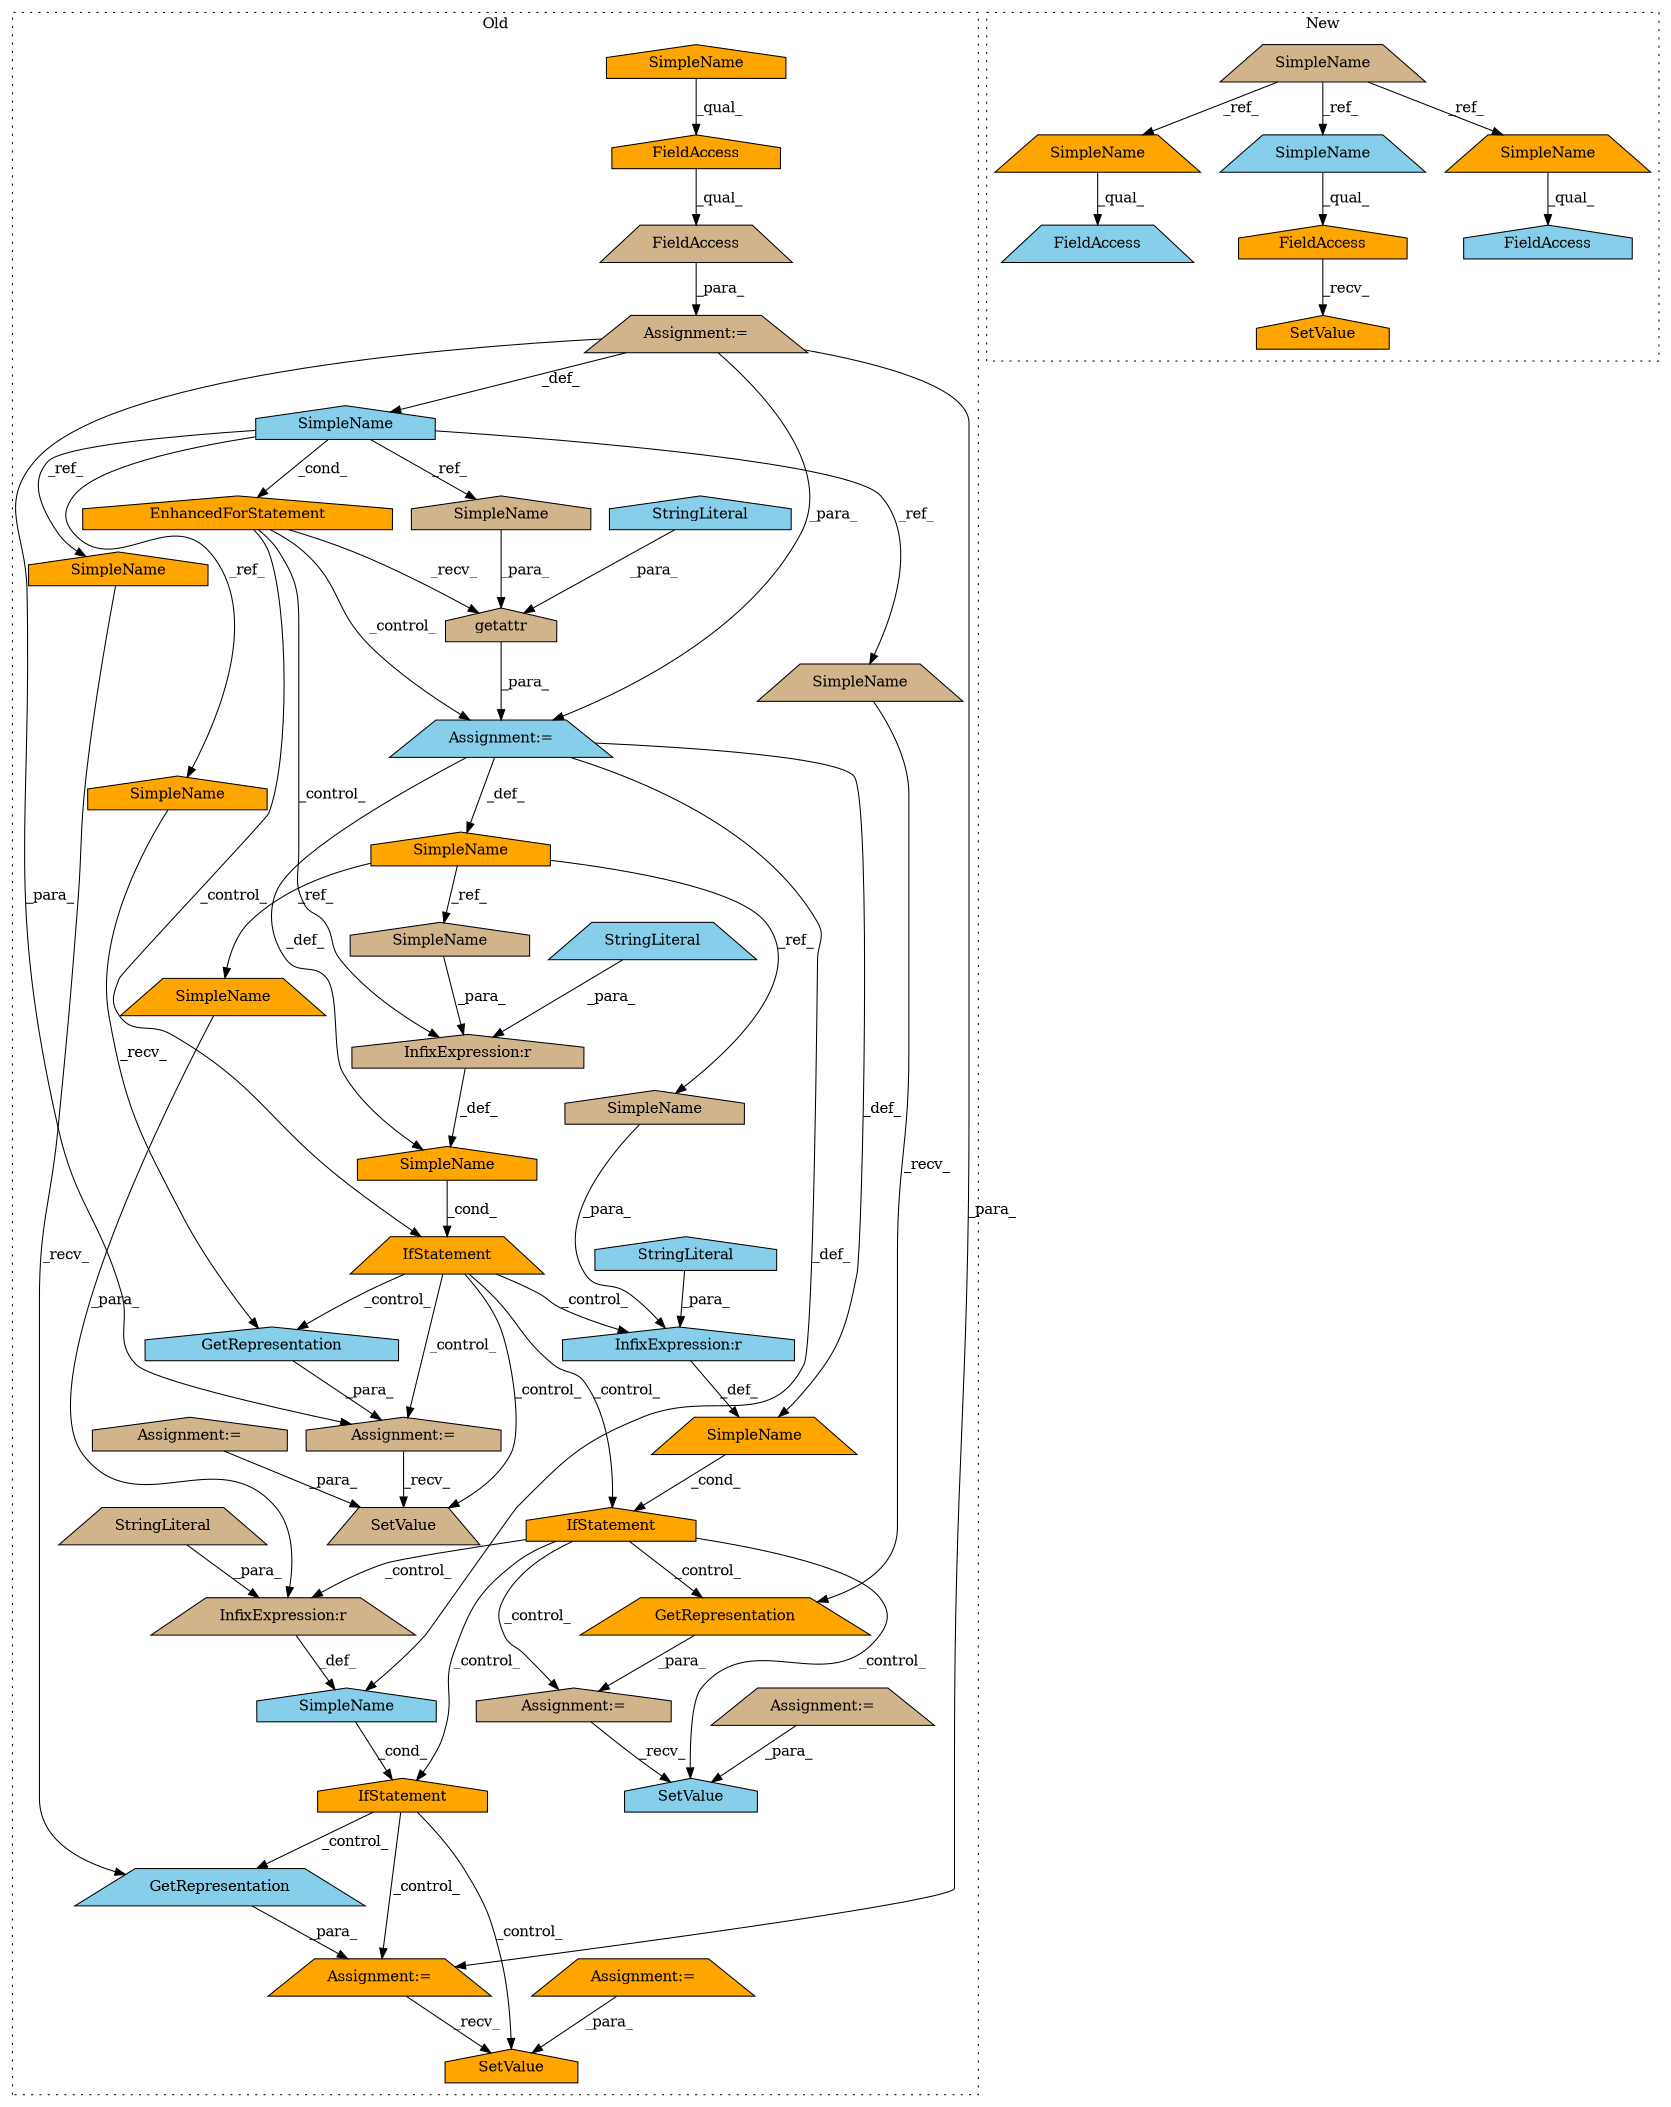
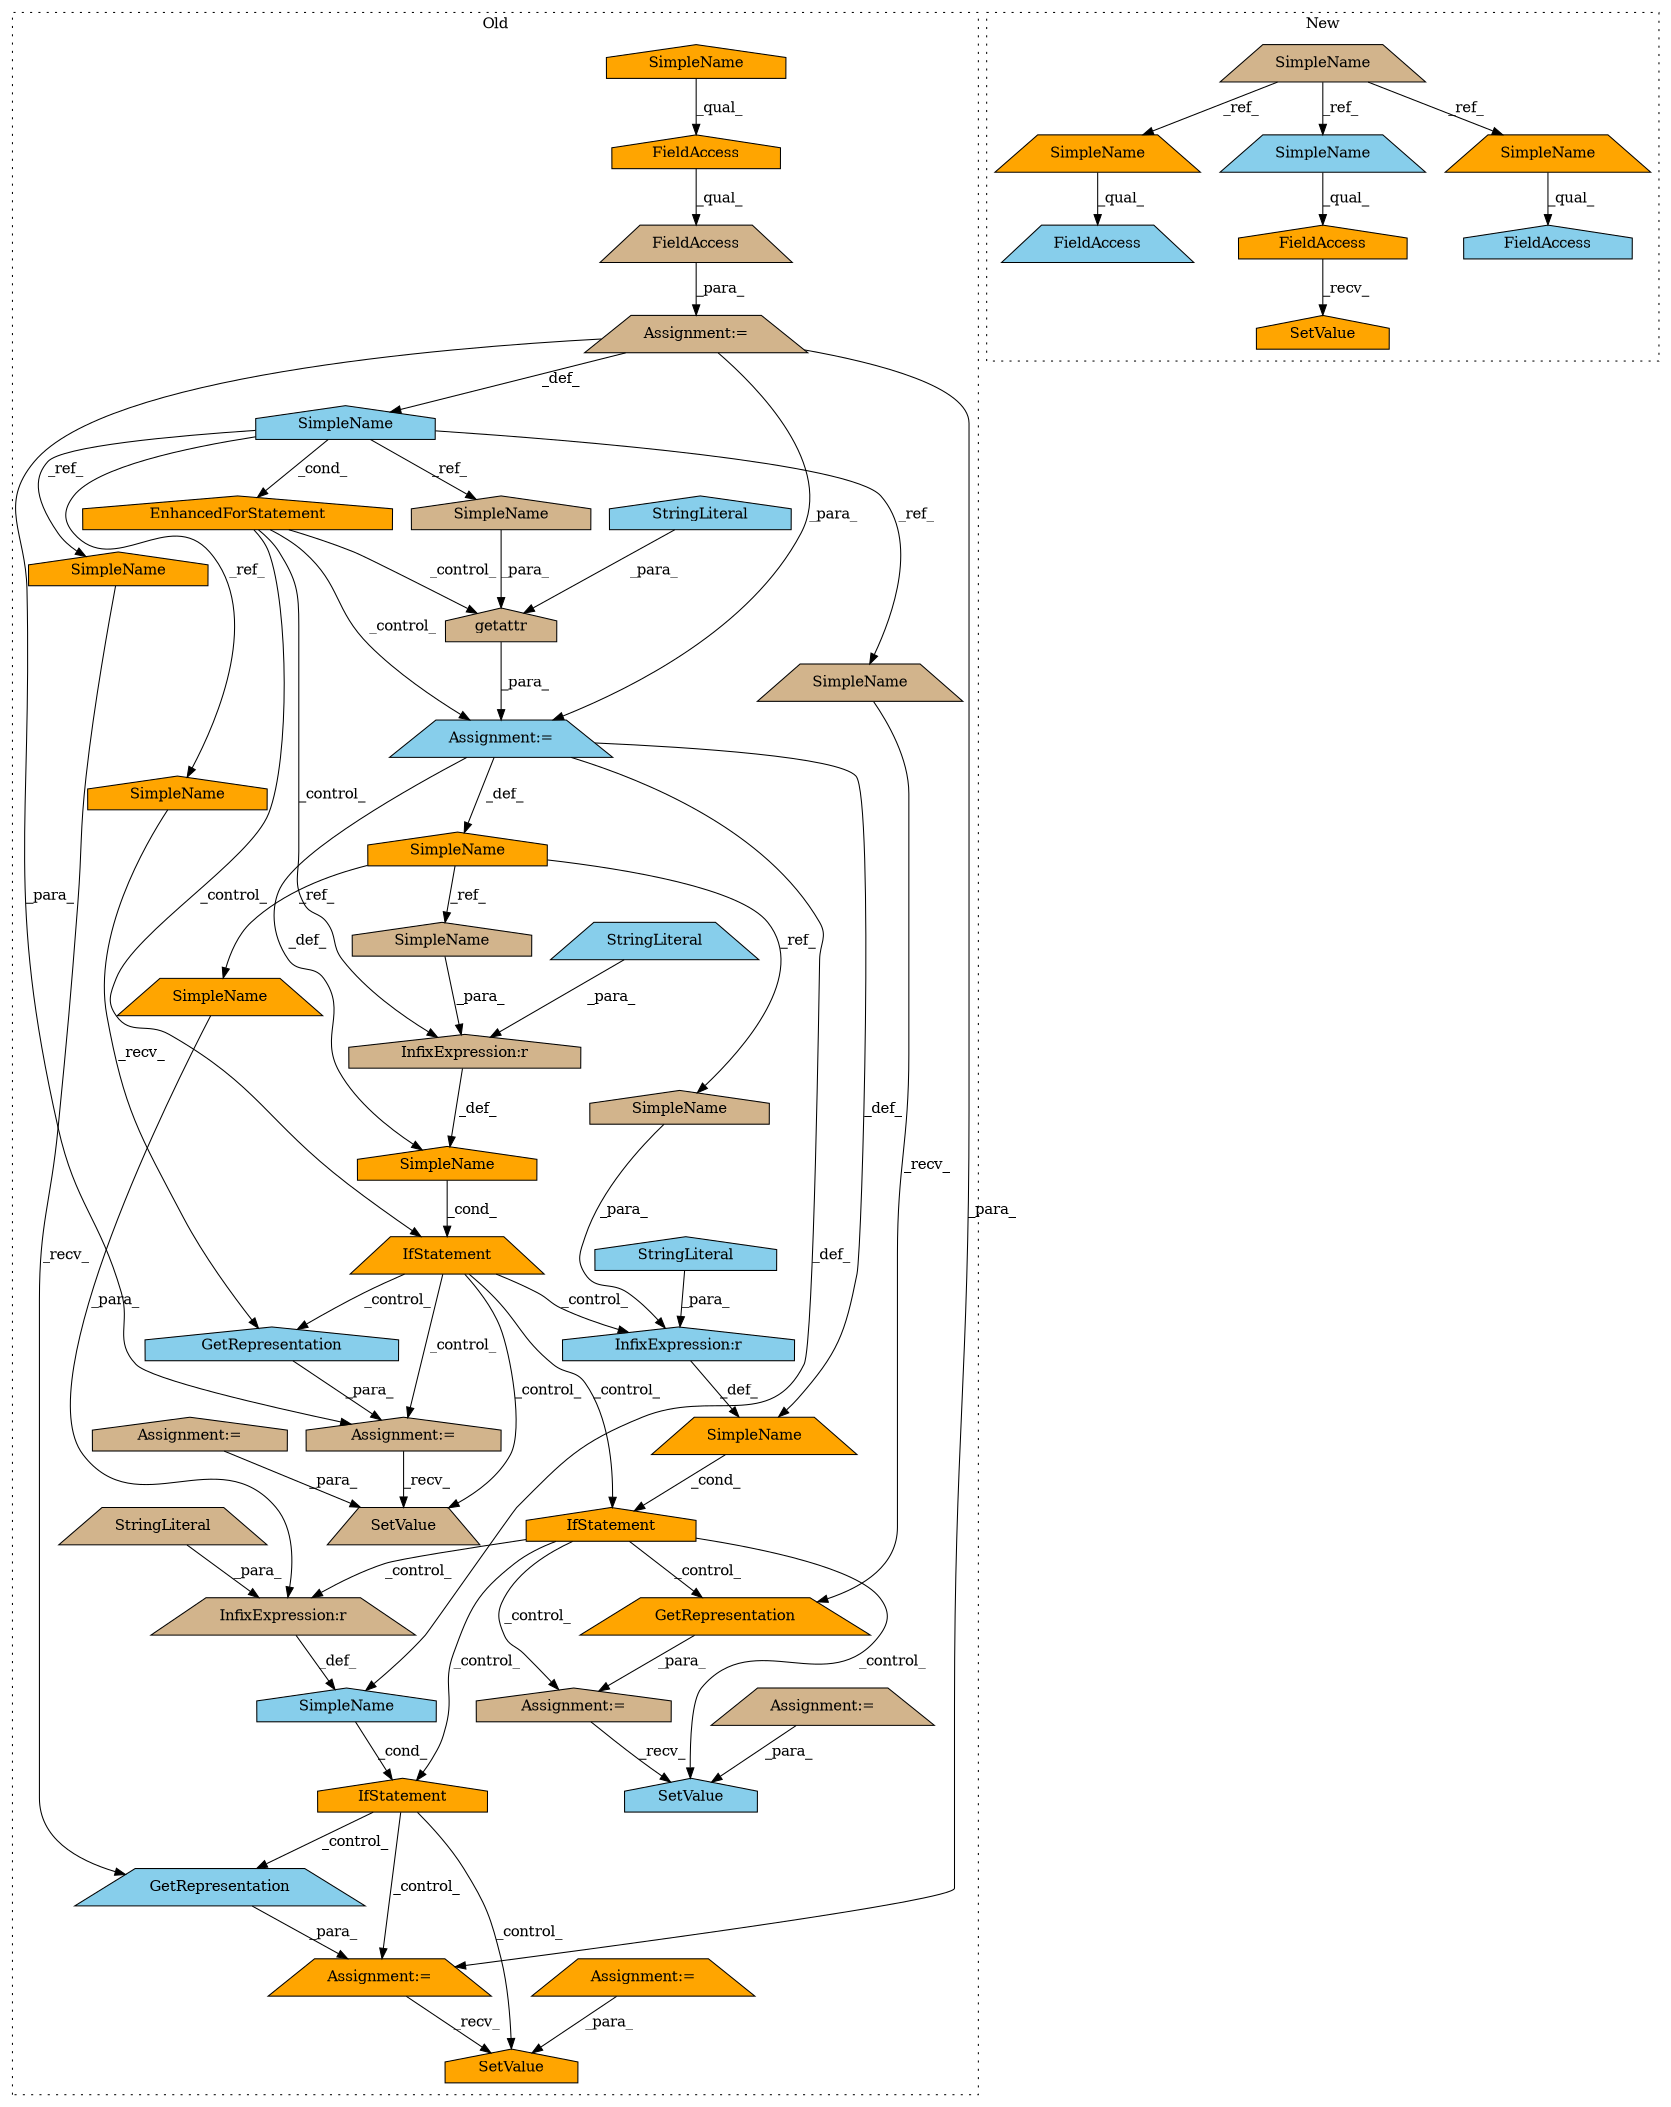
edge "EnhancedForStatement" -> "getattr": label "_recv_" -> "_control_"
